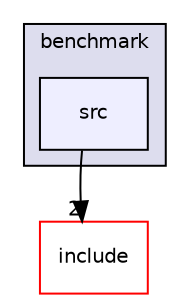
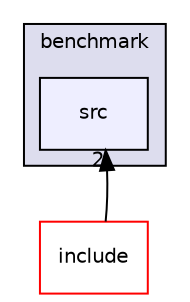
edge "src" -> "include": reversed
